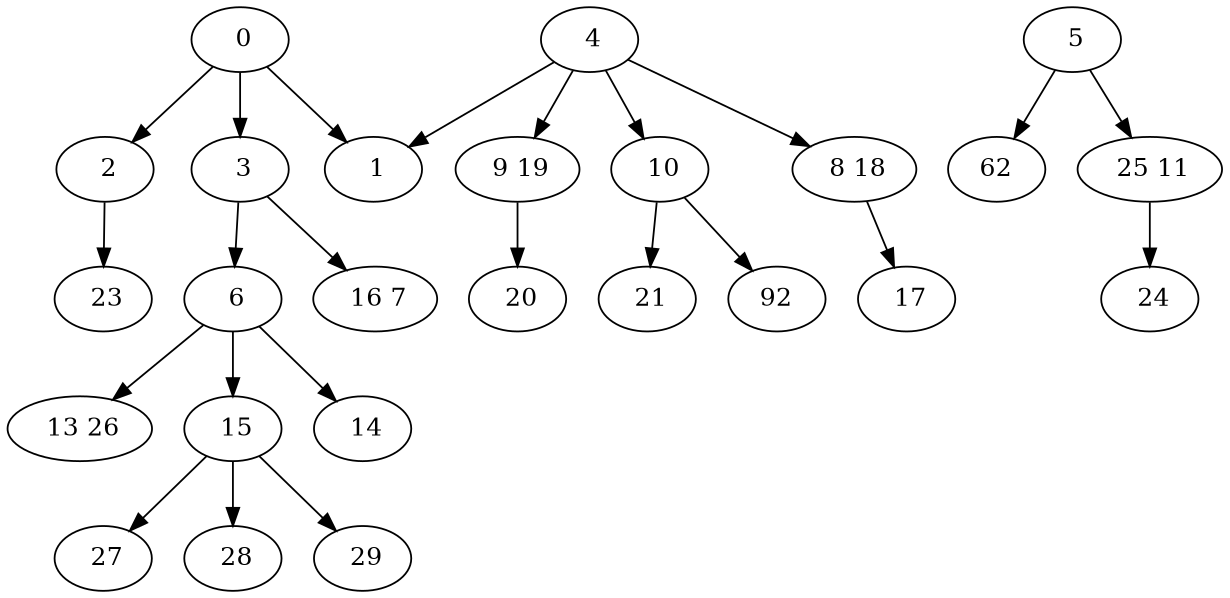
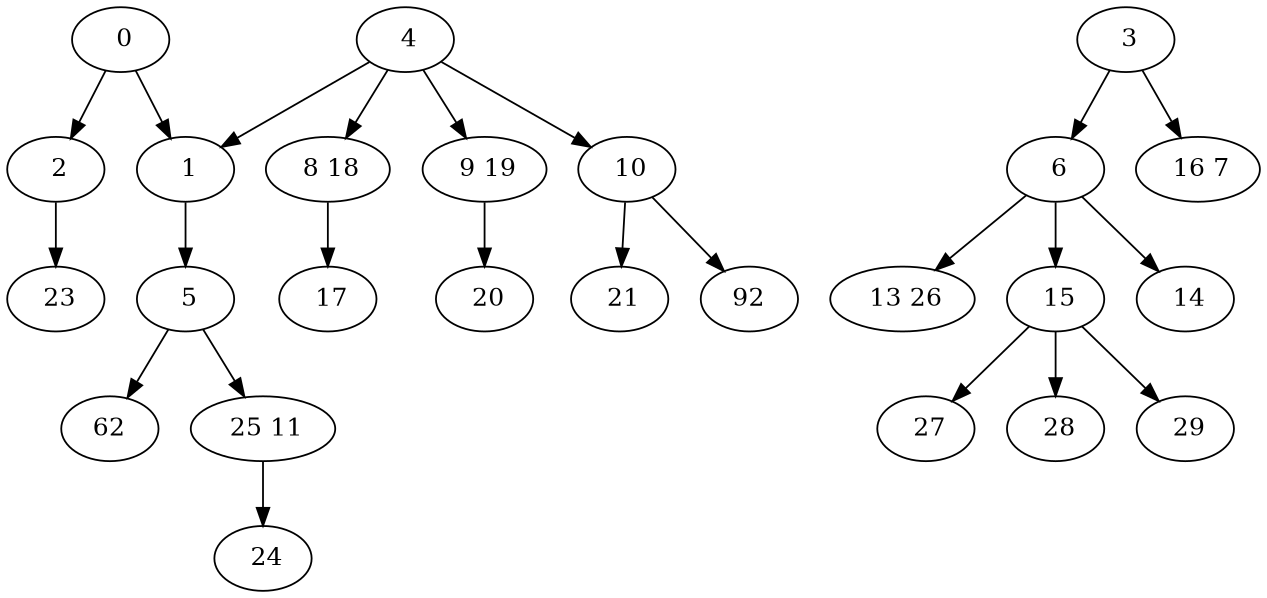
edge "0" -> "3": removed
edge "1" -> "5": added
